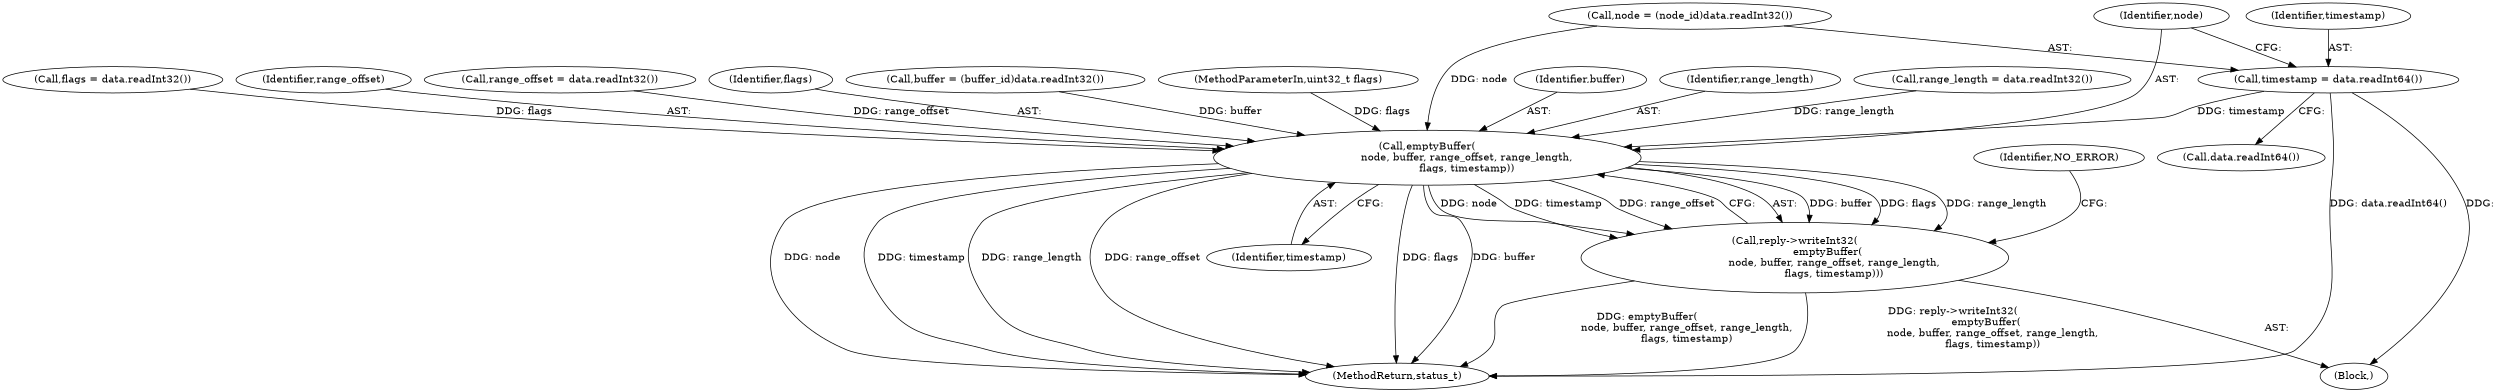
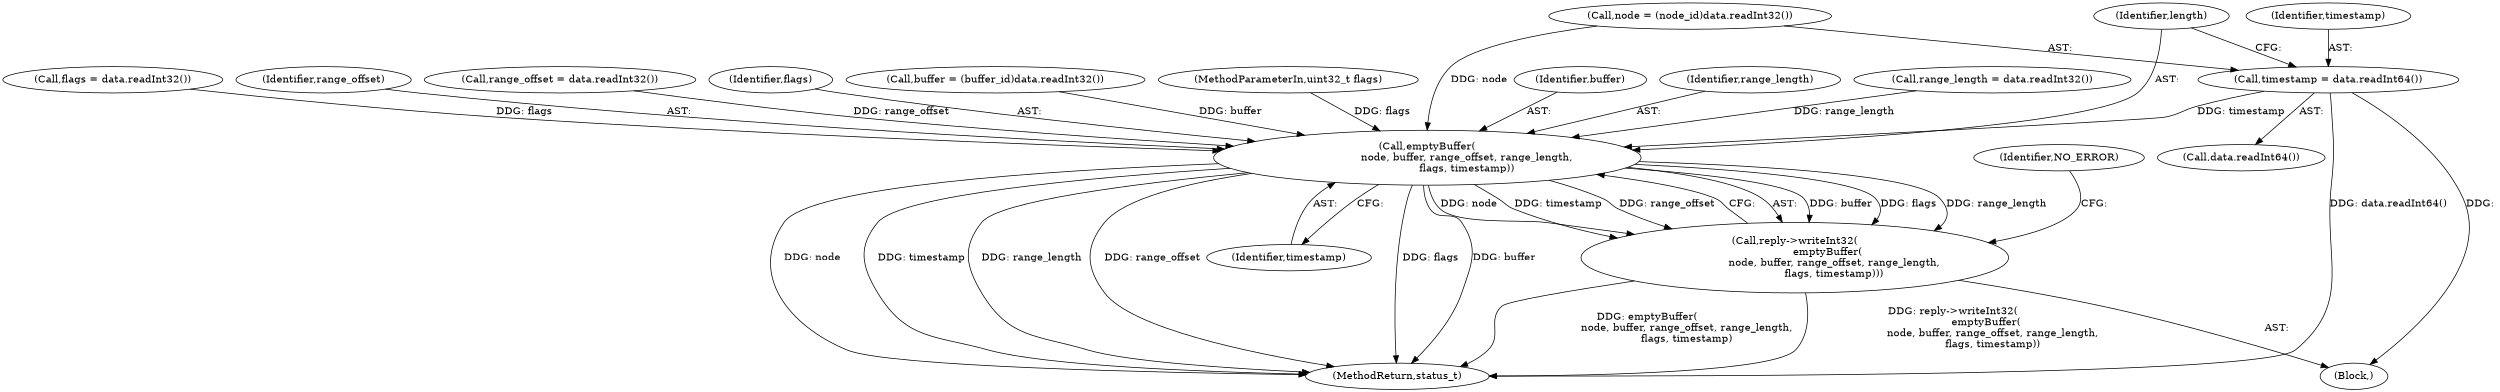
node "(Identifier,node)": label "(Identifier,node)" -> "(Identifier,length)"
edge "(Call,timestamp = data.readInt64())" -> "(Call,data.readInt64())": label "CFG: " -> "AST: "
